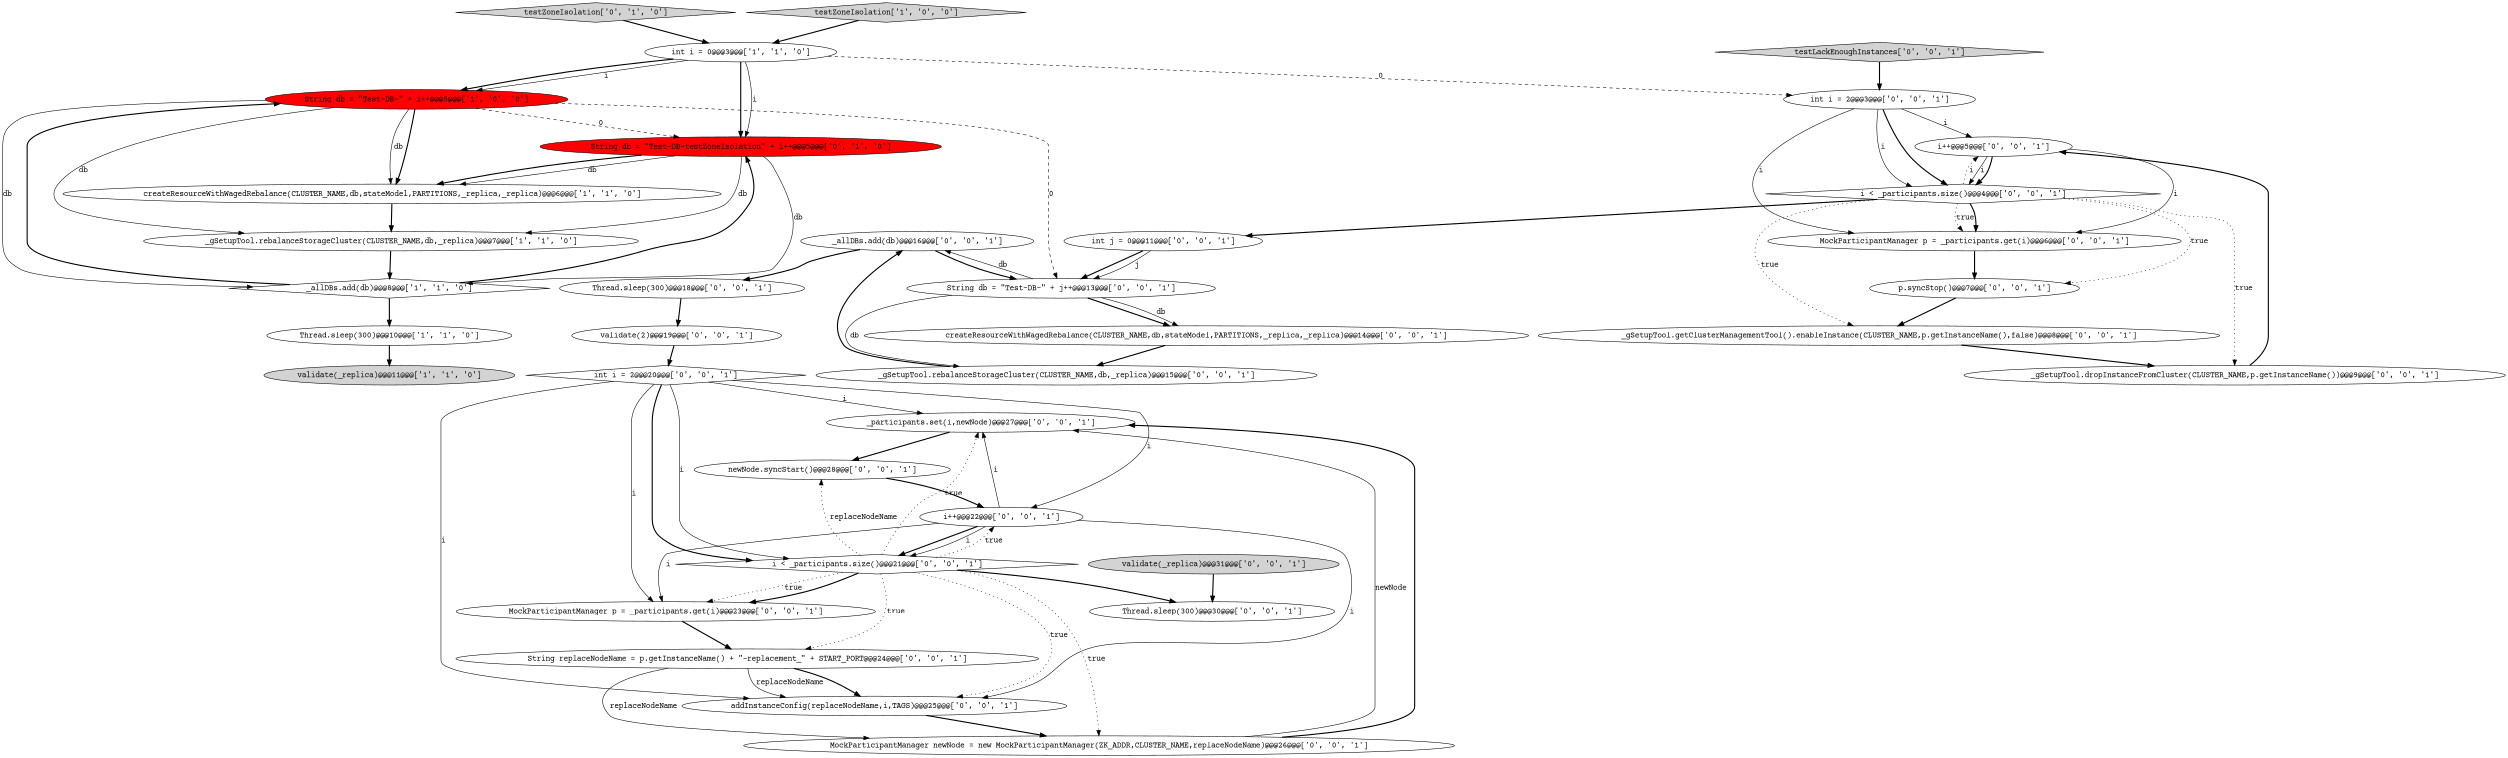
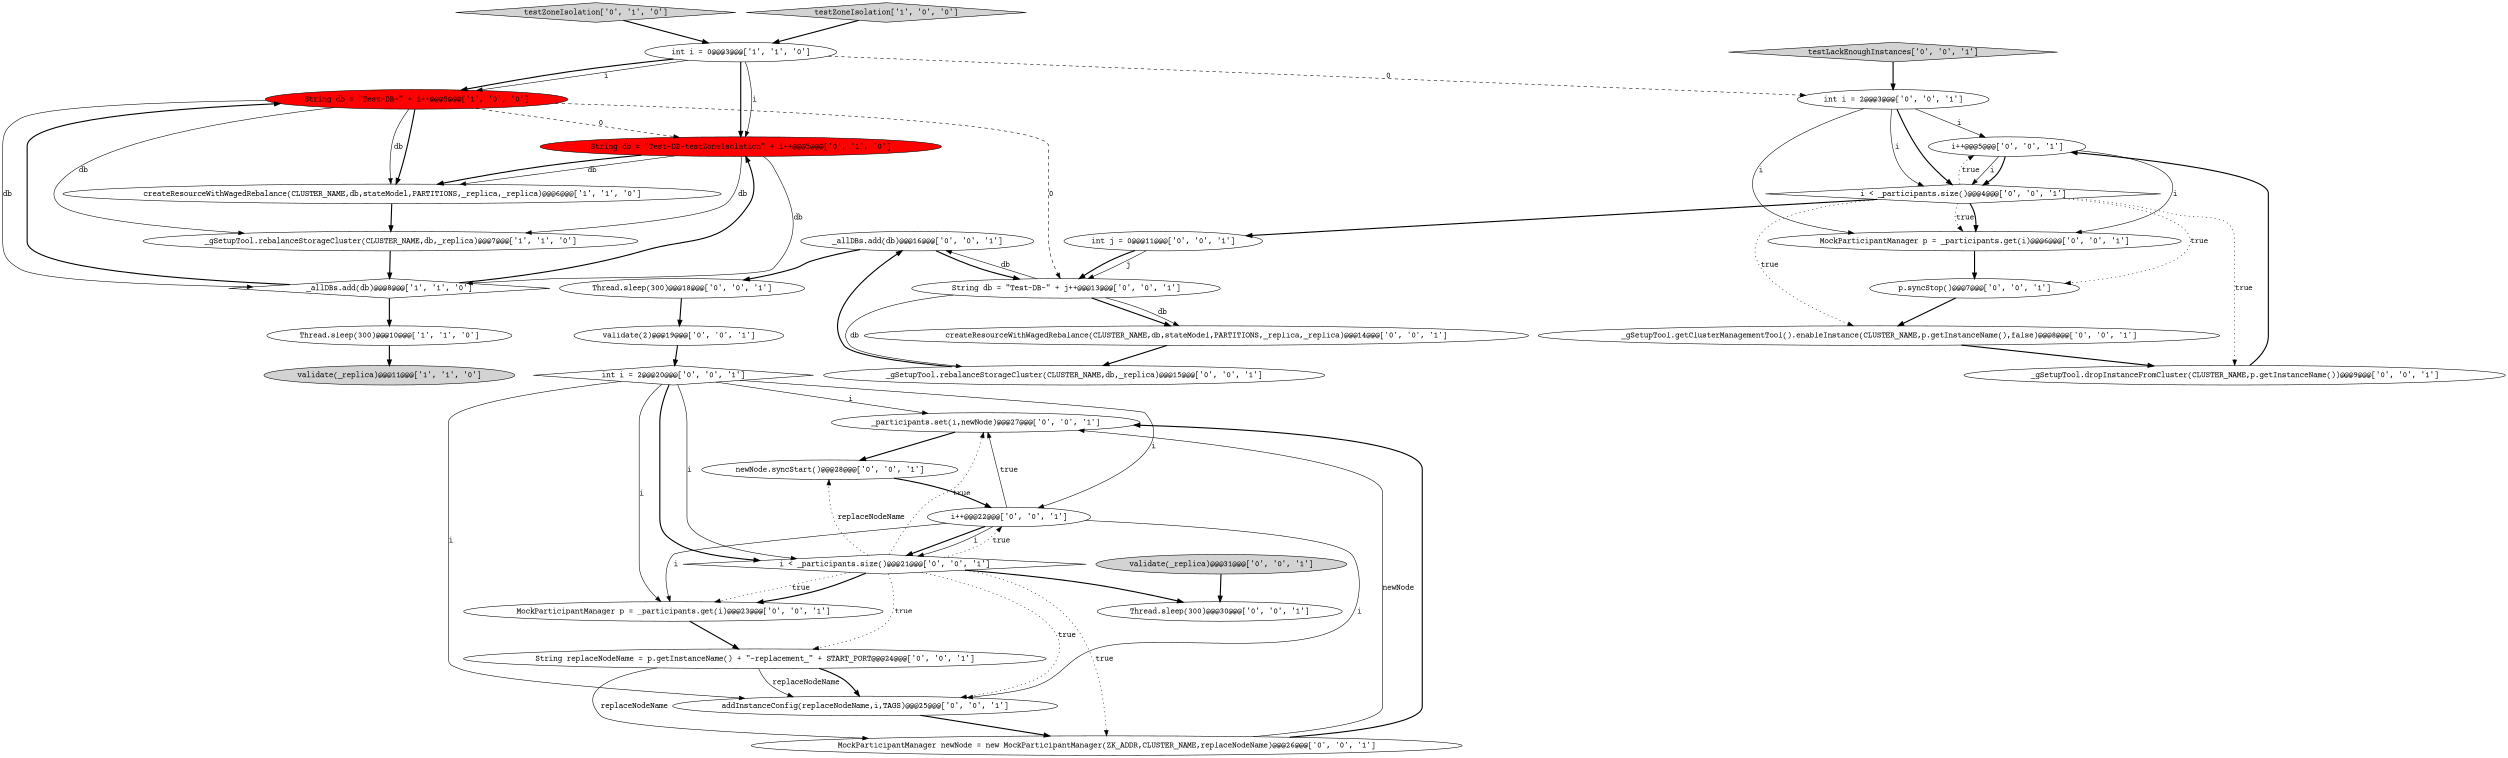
edge "i < _participants.size()@@@4@@@['0', '0', '1']" -> "i++@@@5@@@['0', '0', '1']": label "i" -> "true"
edge "i++@@@22@@@['0', '0', '1']" -> "_participants.set(i,newNode)@@@27@@@['0', '0', '1']": label "i" -> "true"
